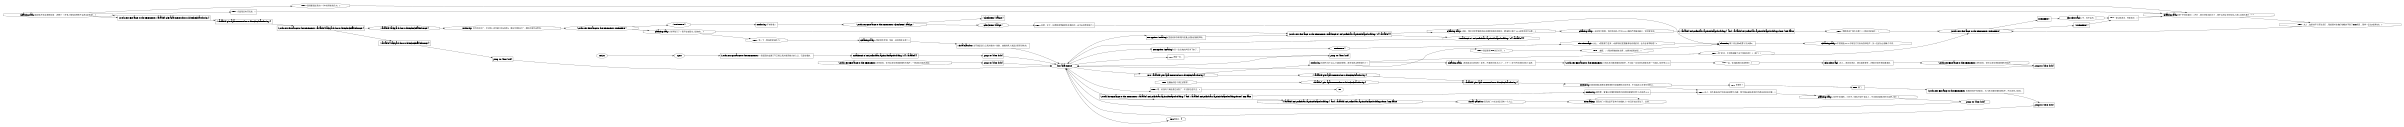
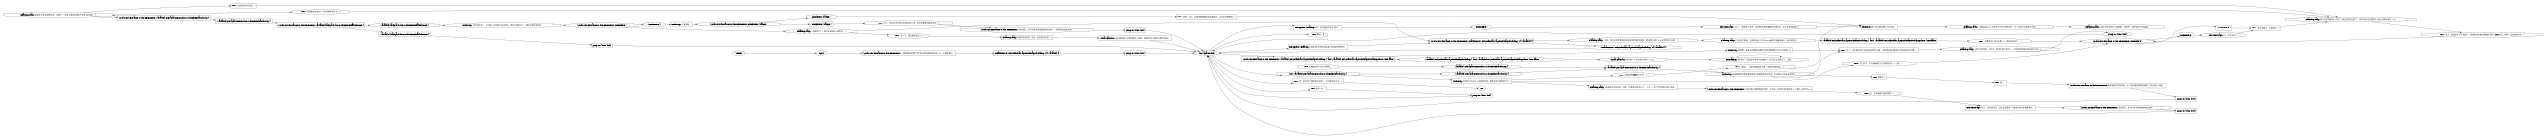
node "You: “夫人，我们正在寻找比莉·梅让的公寓。我们有重要消息要传达。”": added
node "Cleaning Lady: “我不在乎你的什么鬼警徽。进来吧，”她气喘吁吁地说到。": added
node "TASK": label "TASK" -> "START"
